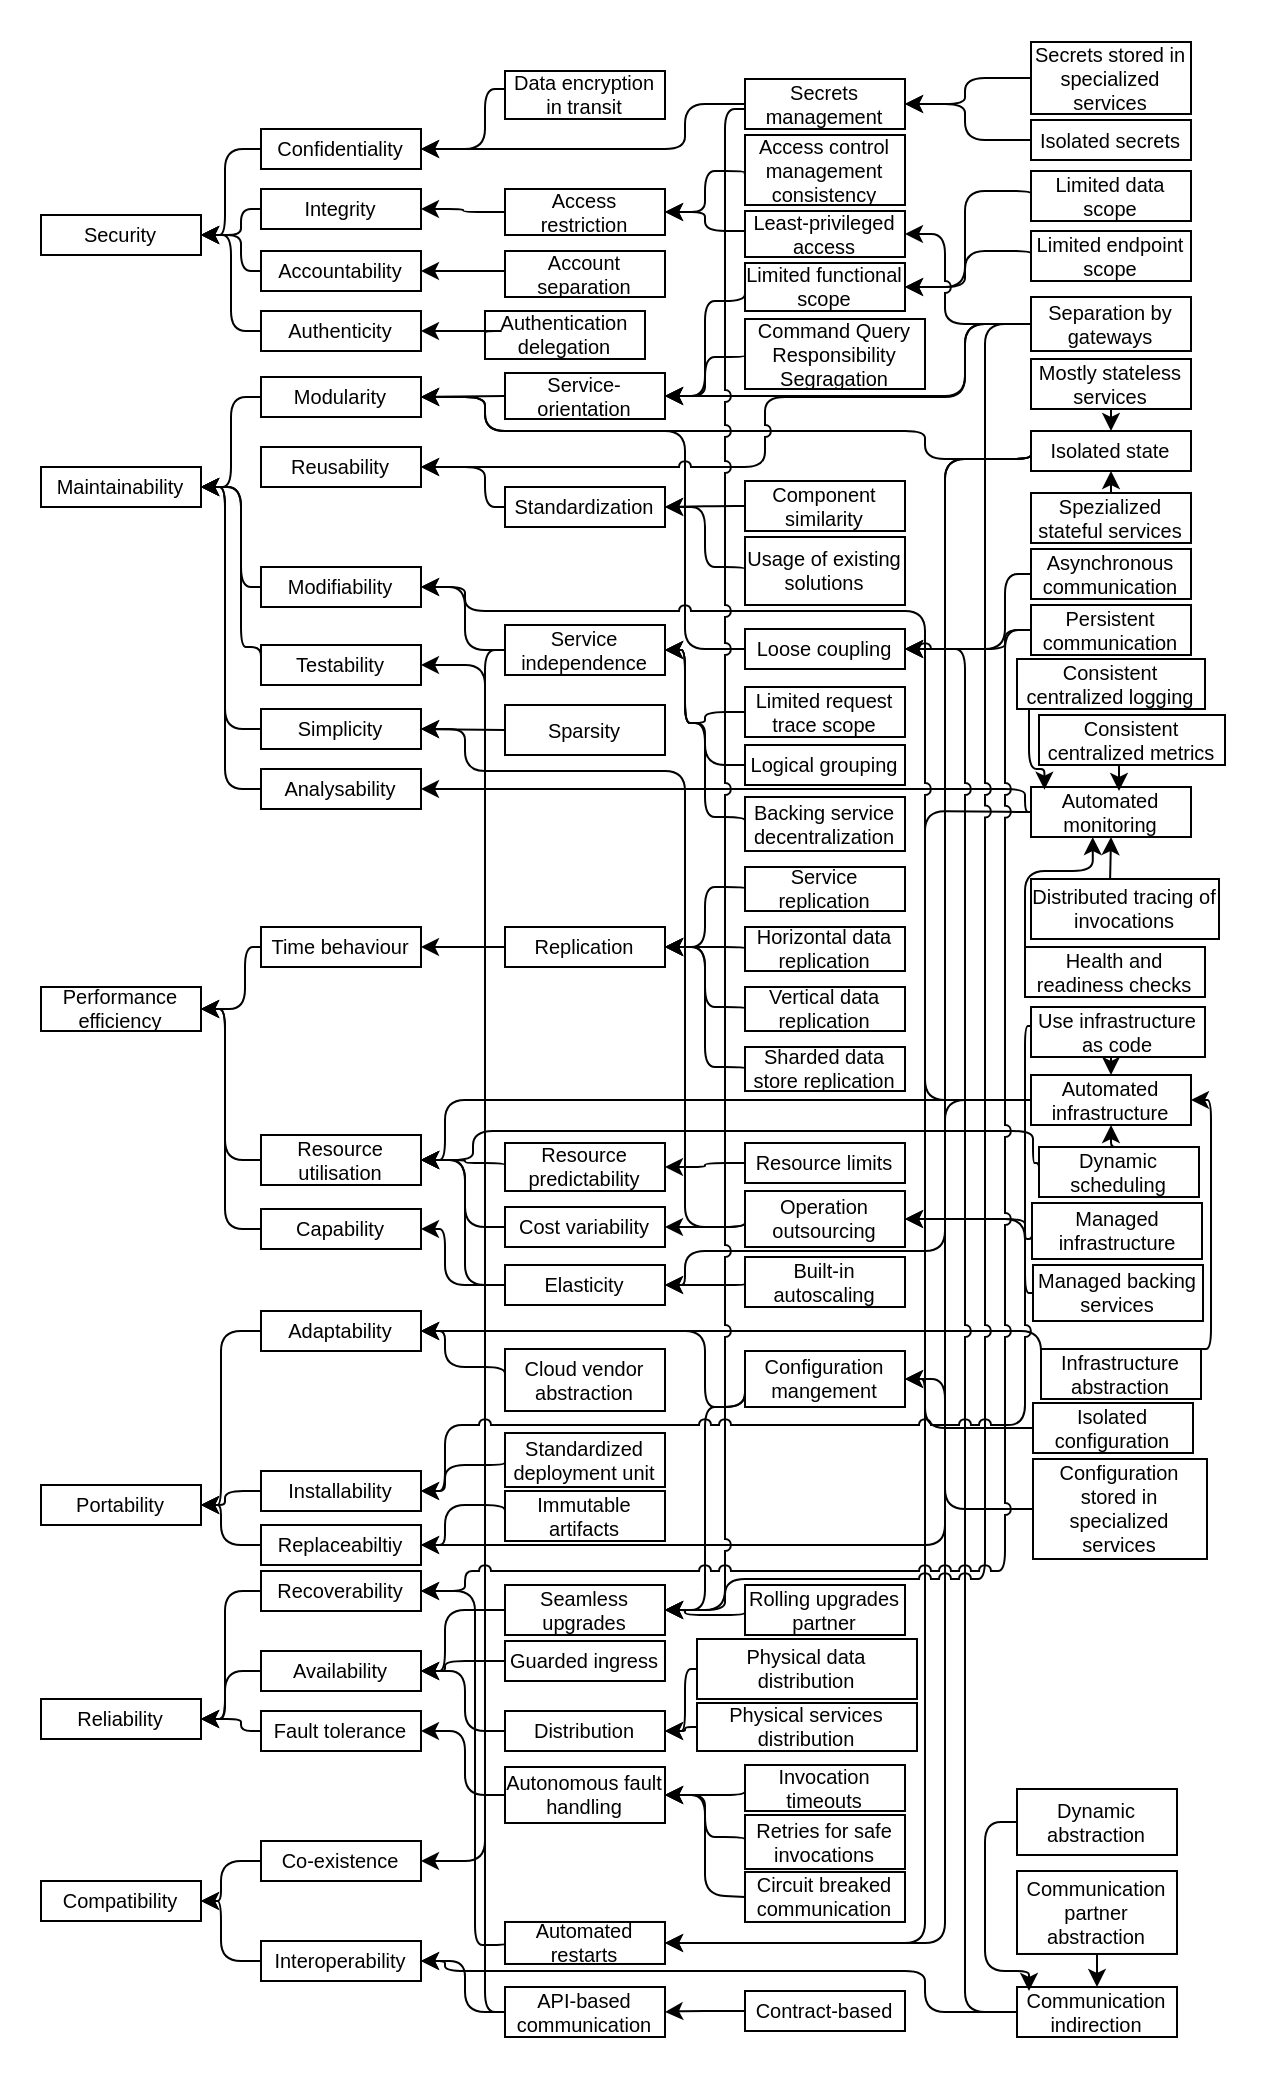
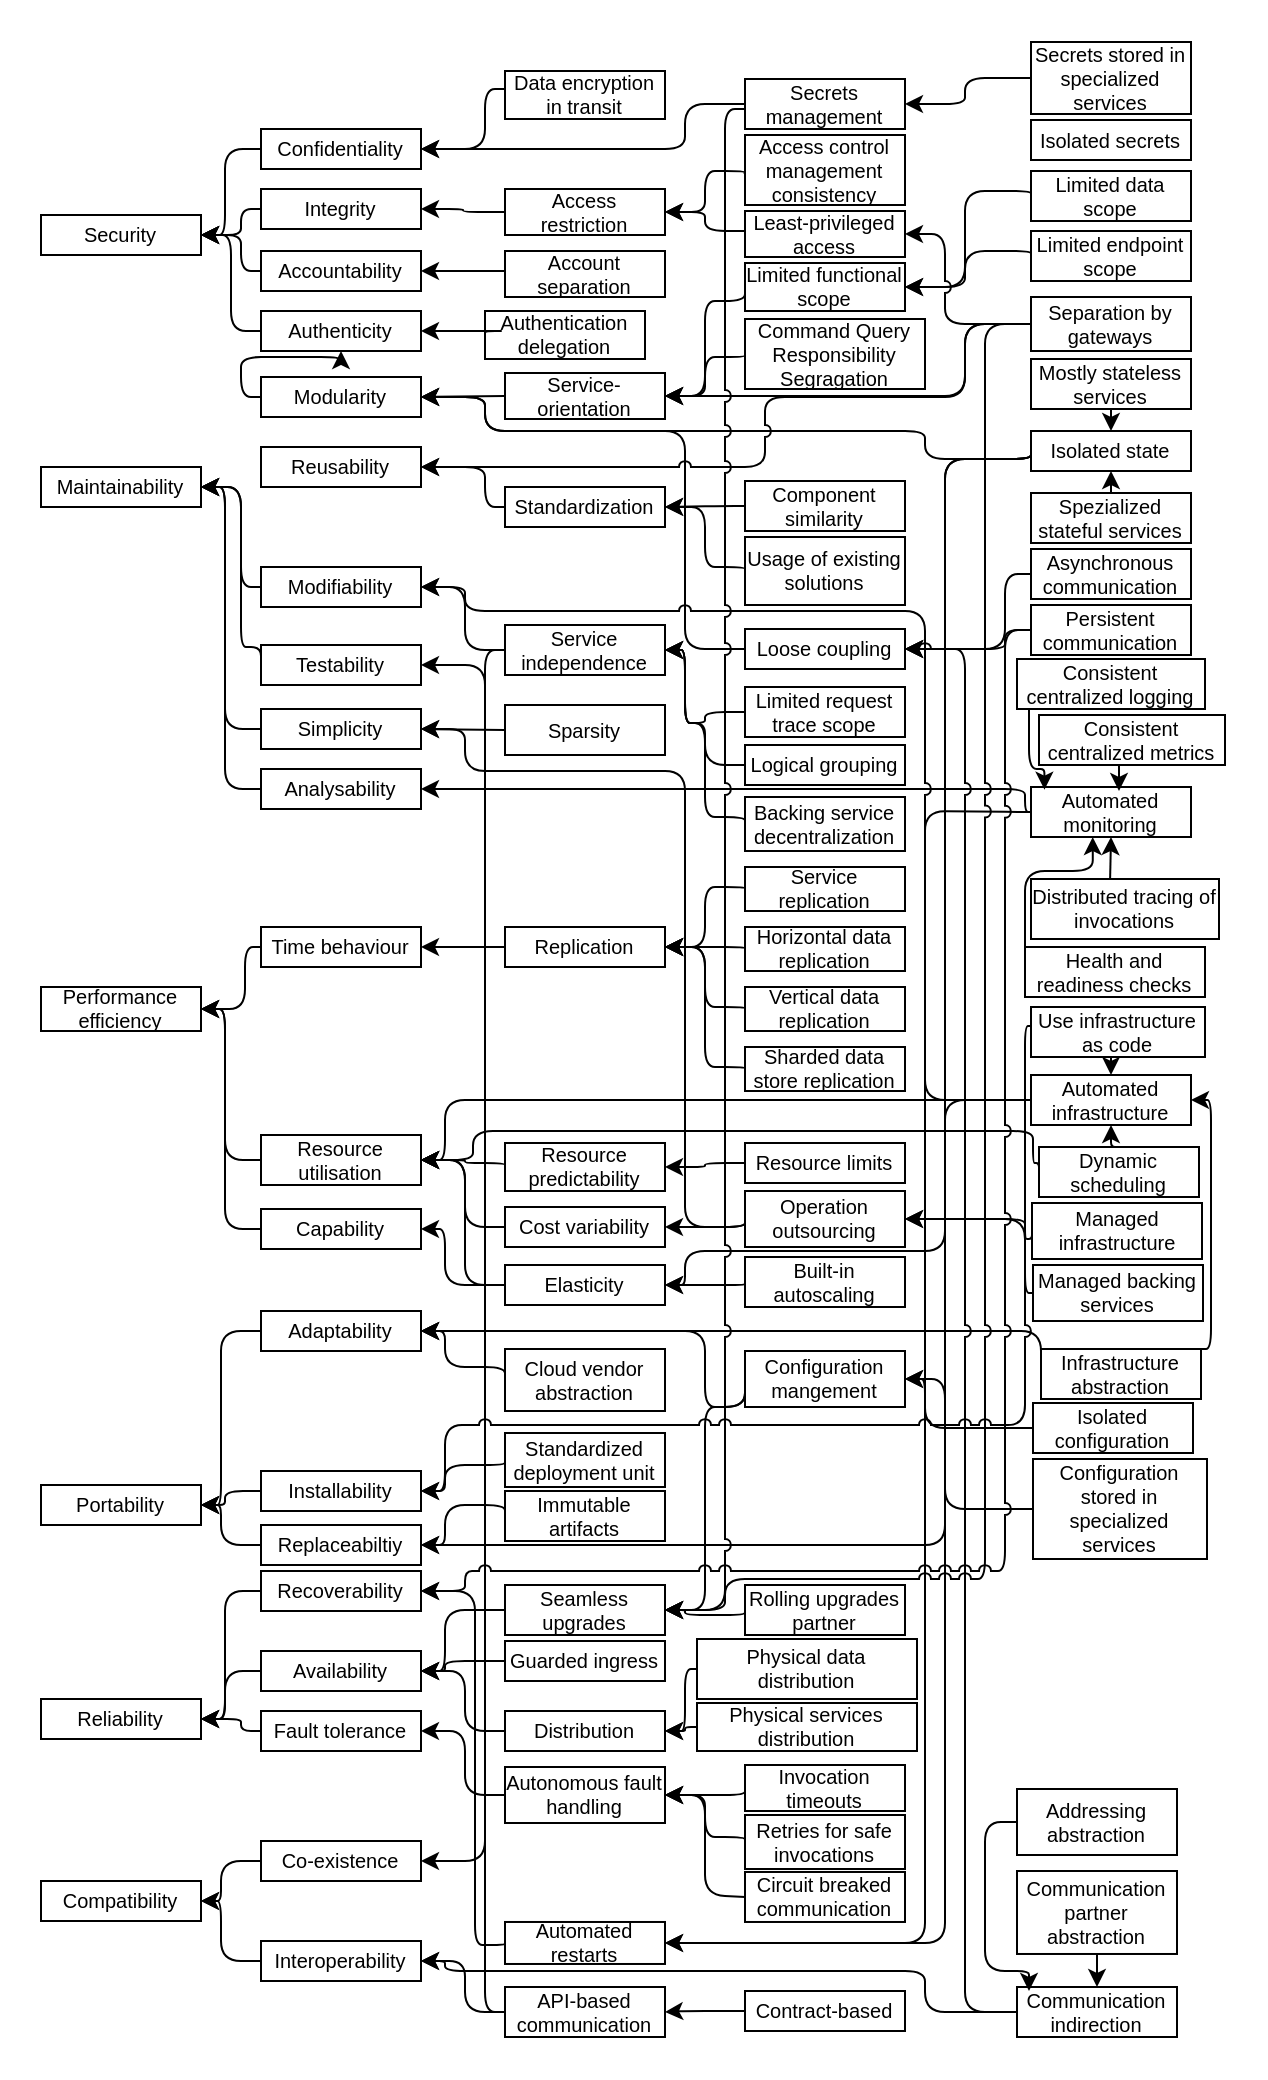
edge "Isolated secrets" -> "Secrets management": removed
edge "Modularity" -> "Maintainability": now "Modularity" -> "Authenticity"
node "Dynamic abstraction": label "Dynamic abstraction" -> "Addressing abstraction"
